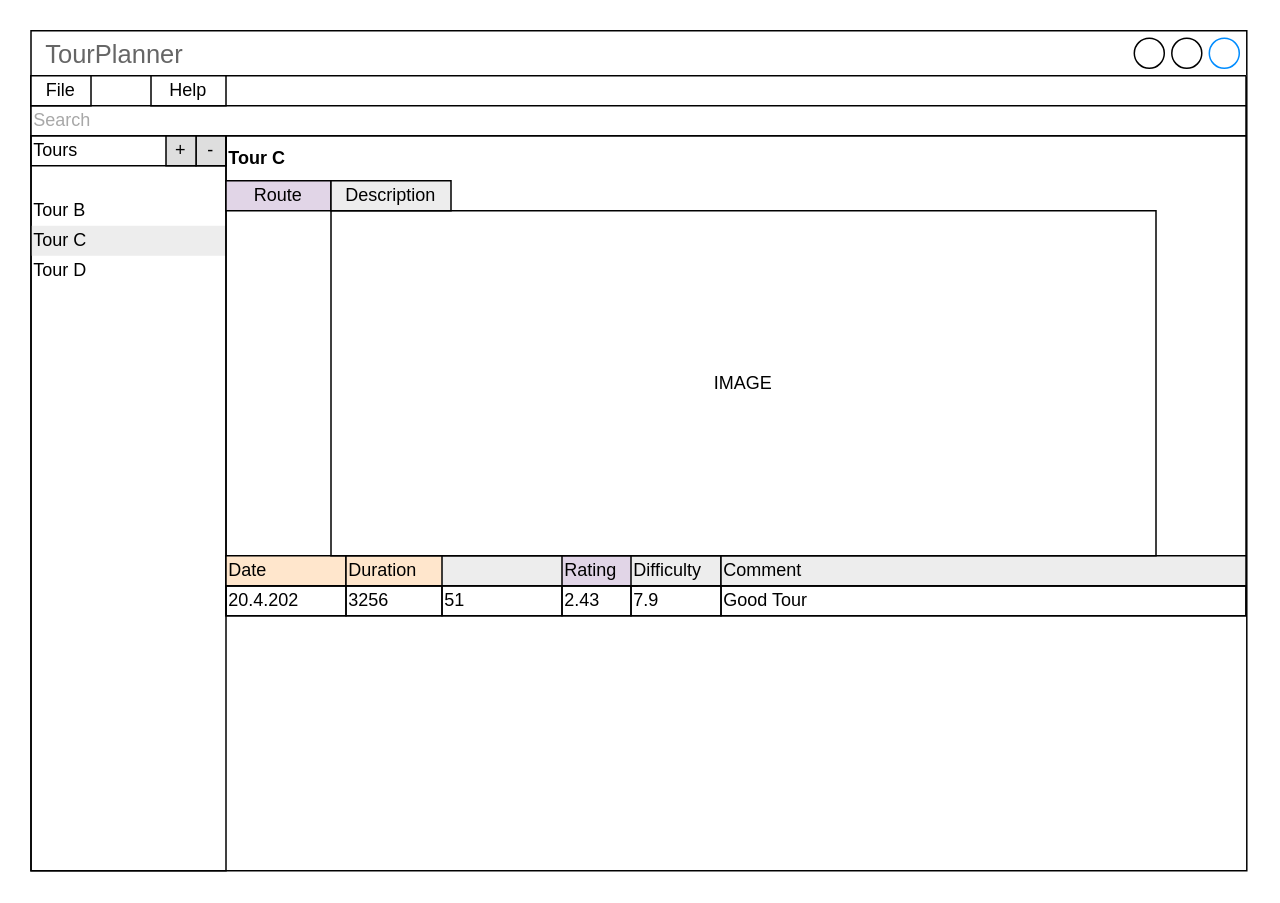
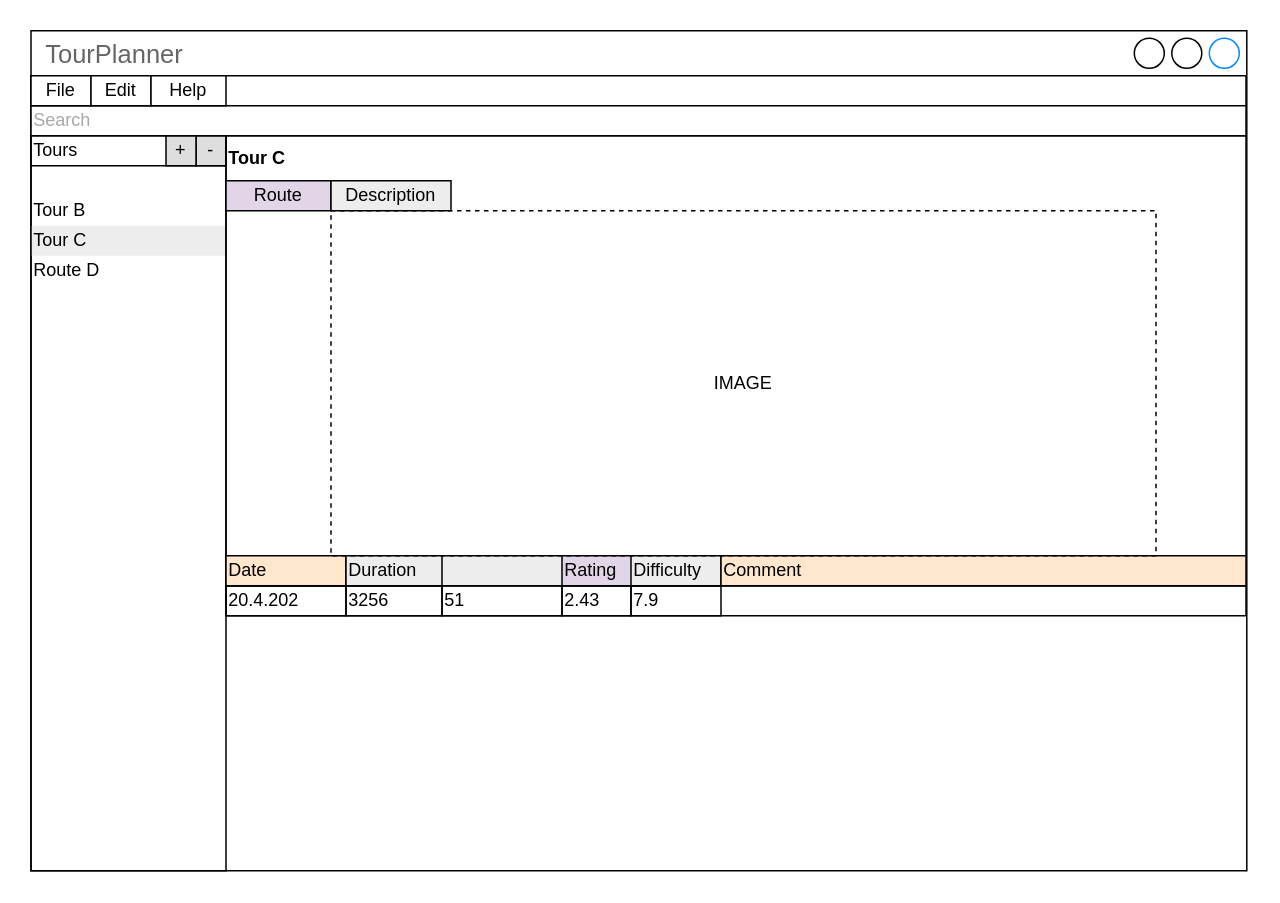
node "Edit": added
node "Tour D": label "Tour D" -> "Route D"
node "IMAGE": style solid -> dashed
node "Duration": fillcolor #ffe6cc -> #ededed
node "Comment": fillcolor #ededed -> #ffe6cc
node "Good Tour": removed
